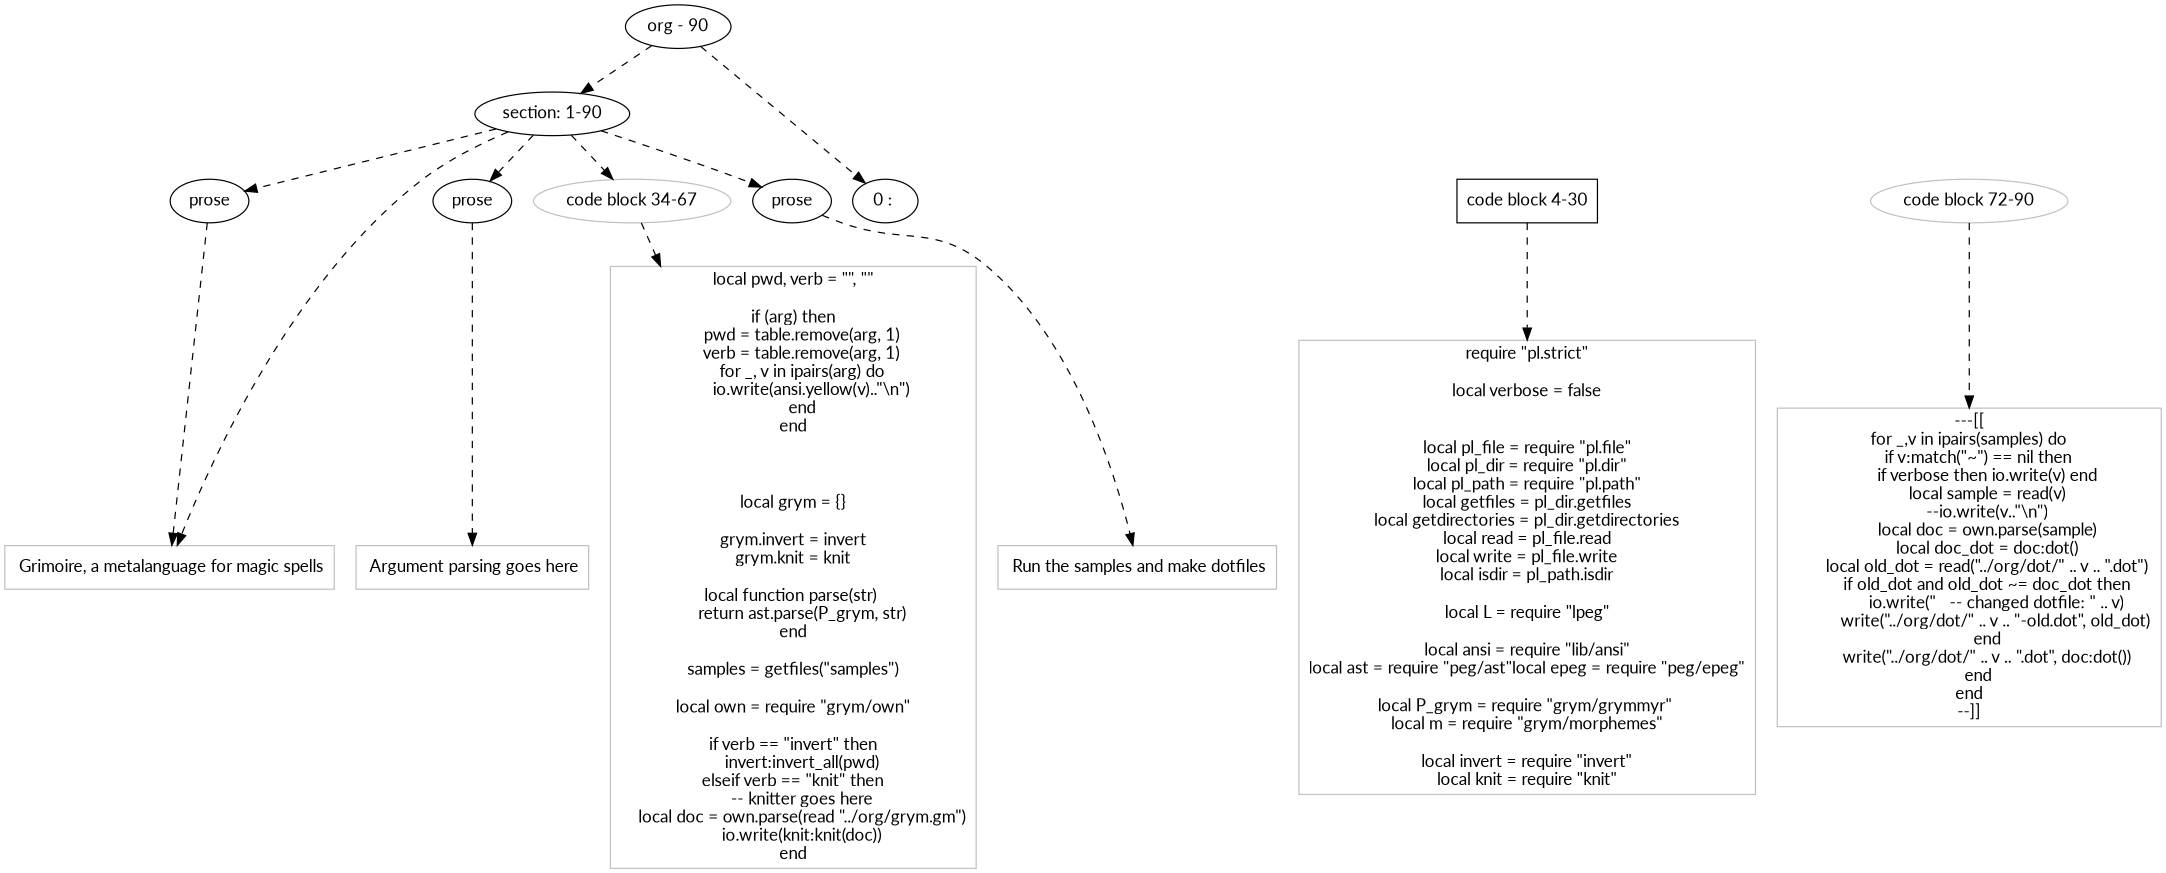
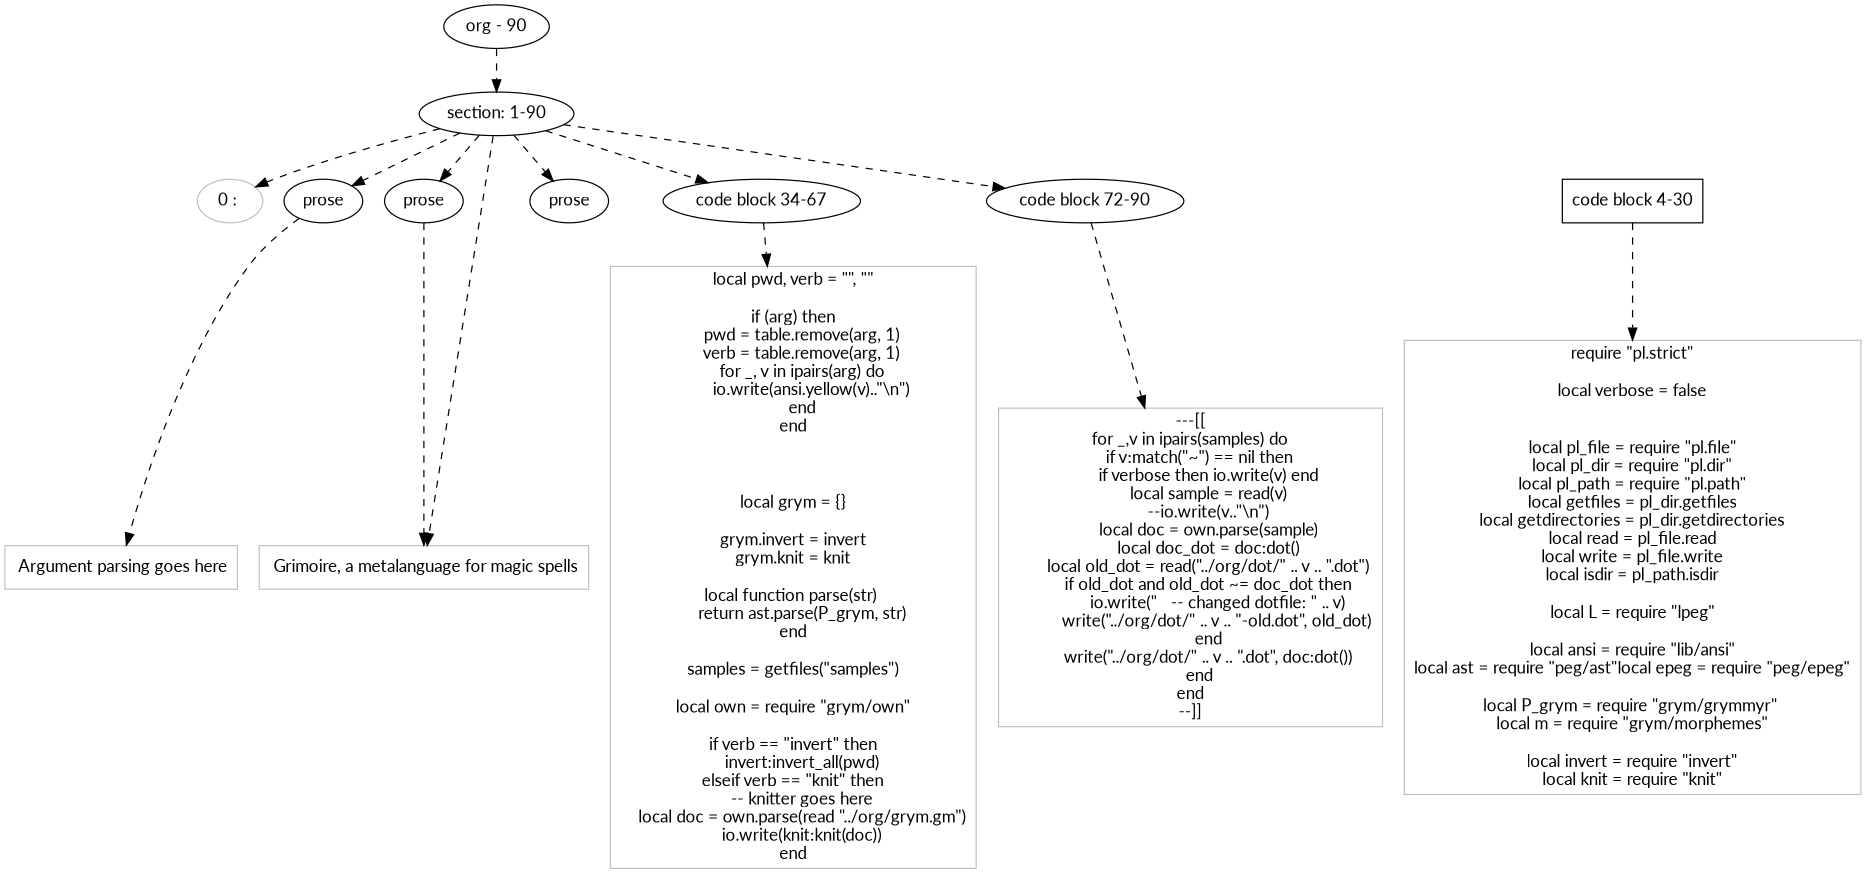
edge "org - 90" -> "0 :": now "section: 1-90" -> "0 :"
edge "section: 1-90" -> "code block 72-90": added
node "code block 34-67": color Gray -> black
node "0 :": color black -> Gray
node "code block 72-90": color Gray -> black
node "Run the samples and make dotfiles": removed
